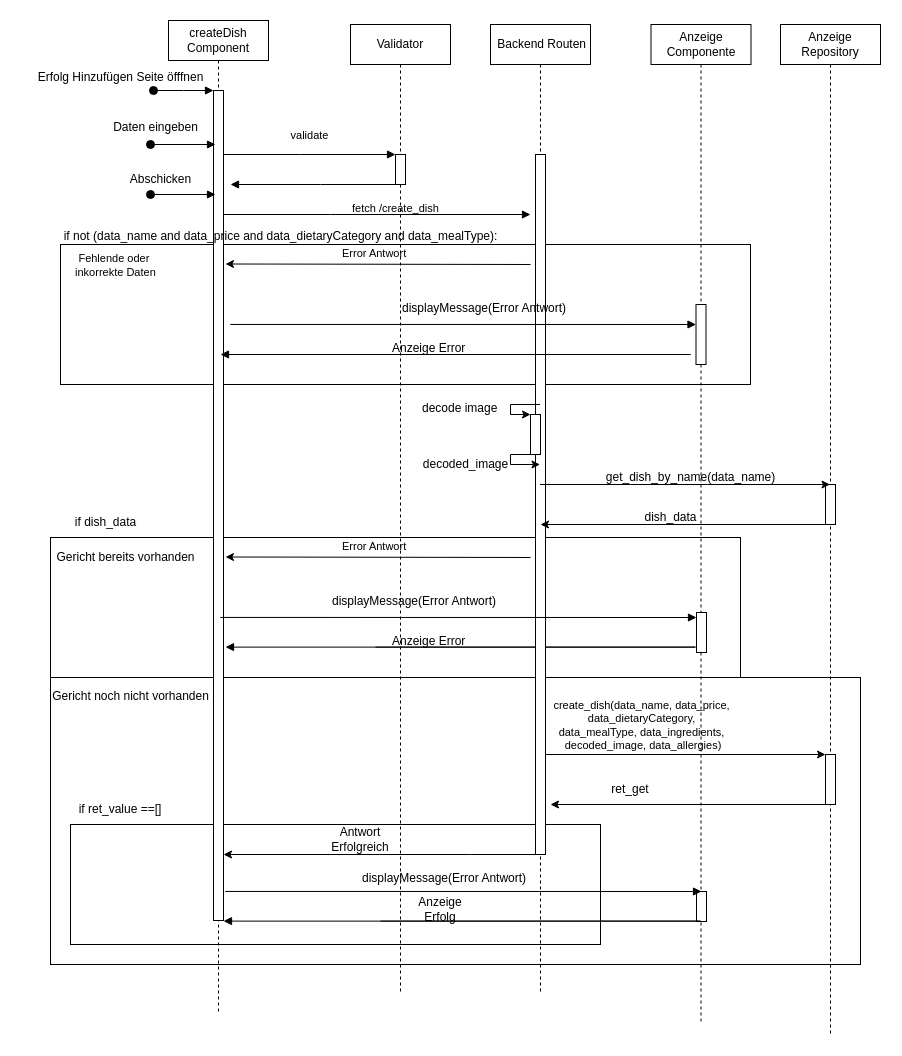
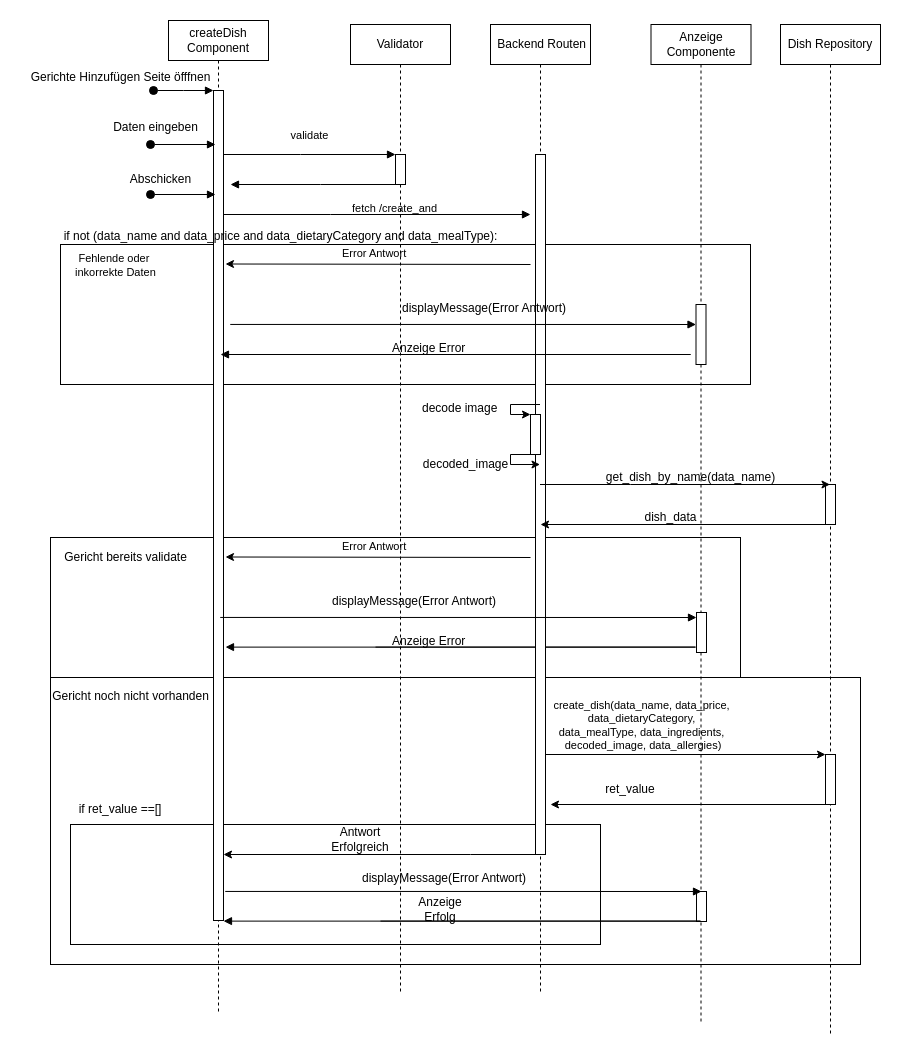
node "Anzeige Repository": label "Anzeige Repository" -> "Dish Repository"
node "Erfolg Hinzufügen Seite öfffnen": label "Erfolg Hinzufügen Seite öfffnen" -> "Gerichte Hinzufügen Seite öfffnen"
node "fetch /create_dish": label "fetch /create_dish" -> "fetch /create_and"
node "if dish_data": removed
node "Gericht bereits vorhanden": label "Gericht bereits vorhanden" -> "Gericht bereits validate"
node "ret_get": label "ret_get" -> "ret_value"
